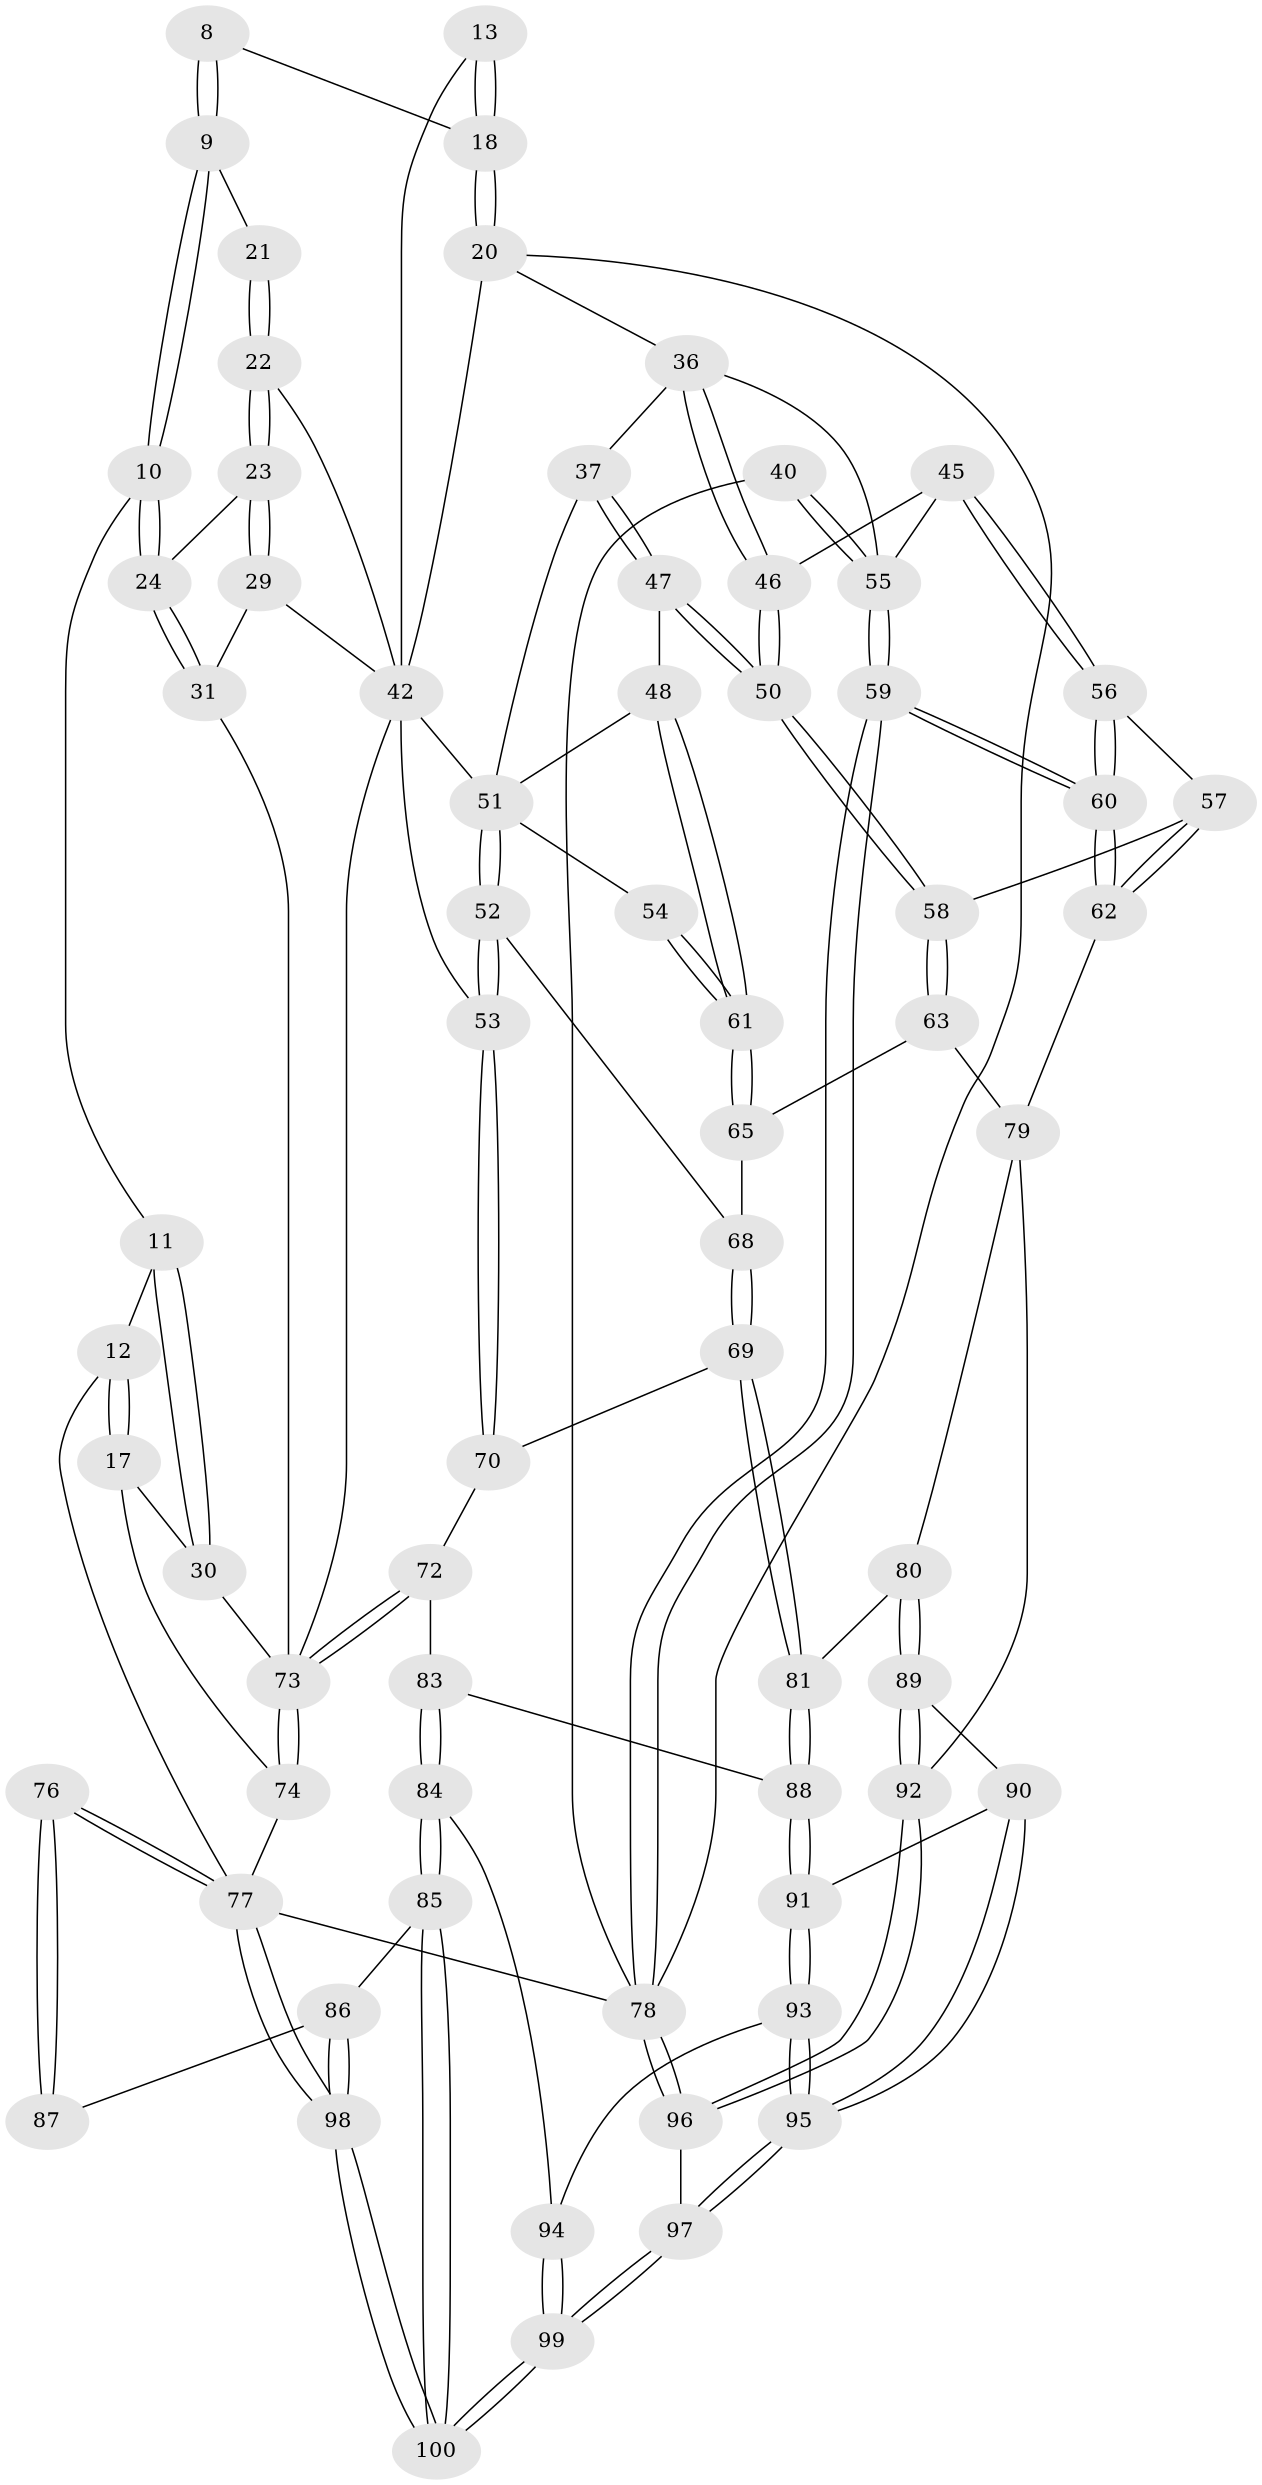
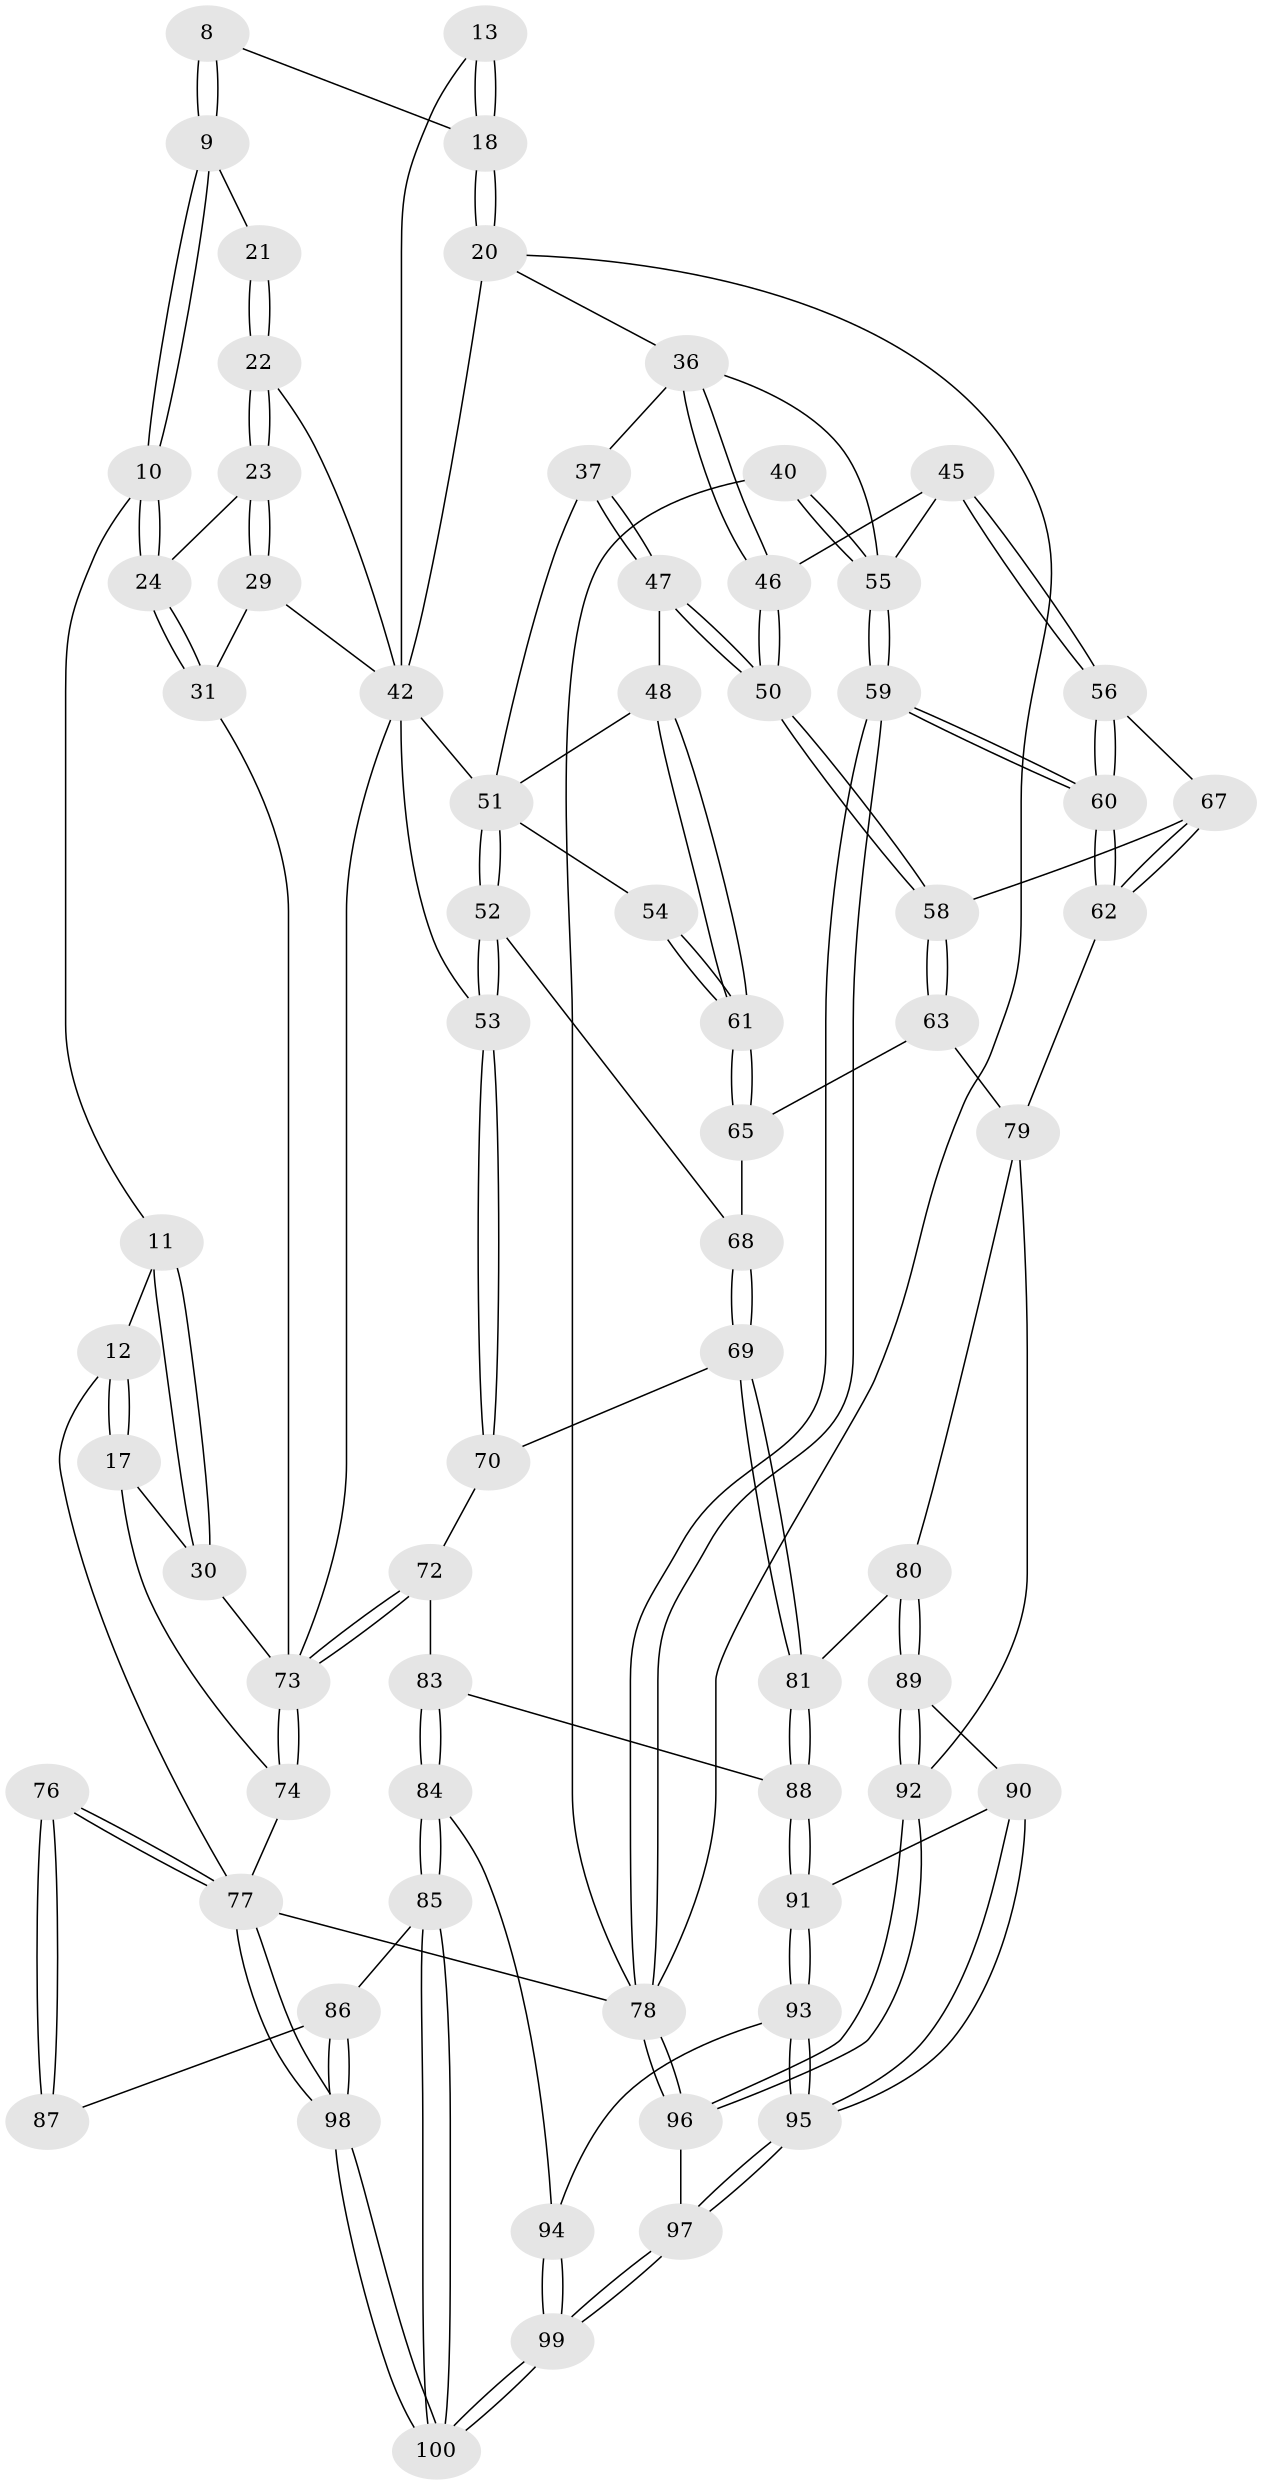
node "57": label "57" -> "67"
